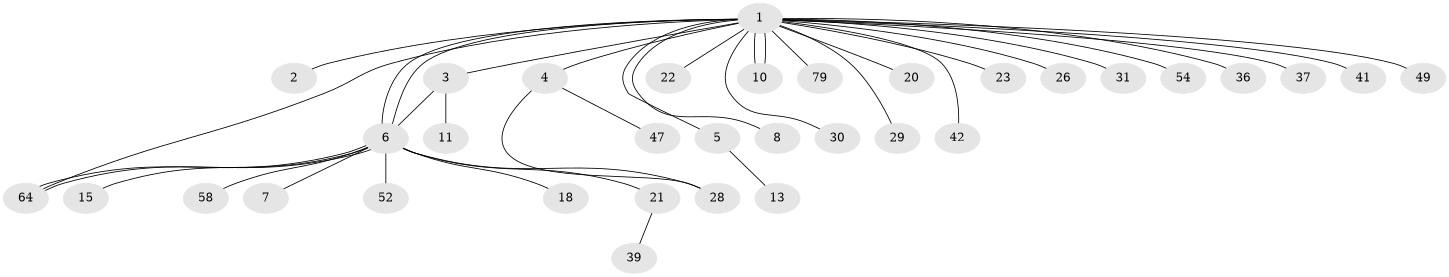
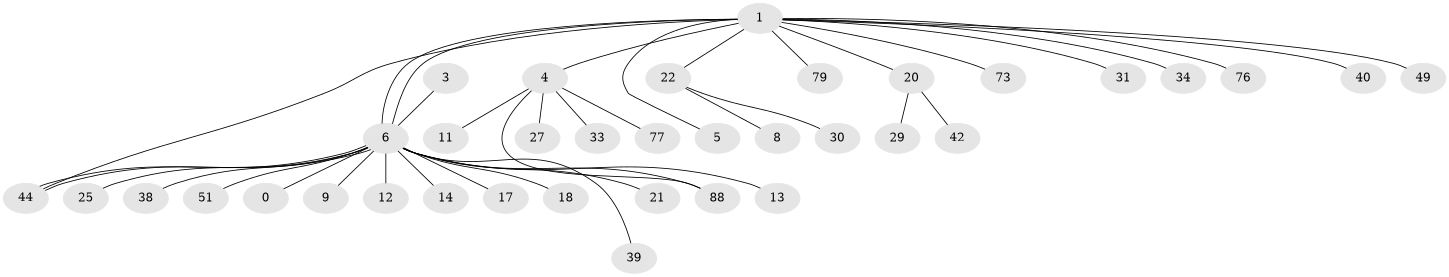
edge "1" -- "3": removed
edge "1" -- "42": now "20" -- "42"
edge "1" -- "29": now "20" -- "29"
node "2": removed
node "10": removed
node "23": label "23" -> "73"
node "26": removed
node "54": label "54" -> "34"
node "36": label "36" -> "76"
node "37": removed
node "41": label "41" -> "40"
edge "1" -- "8": now "22" -- "8"
edge "1" -- "30": now "22" -- "30"
edge "3" -- "11": now "4" -- "11"
node "27": added
node "33": added
node "47": label "47" -> "77"
edge "5" -- "13": now "6" -- "13"
node "64": label "64" -> "44"
node "15": label "15" -> "25"
node "38": added
node "58": label "58" -> "51"
node "7": label "7" -> "0"
node "9": added
node "52": label "52" -> "12"
node "14": added
node "17": added
node "28": label "28" -> "88"
edge "21" -- "39": now "6" -- "39"
